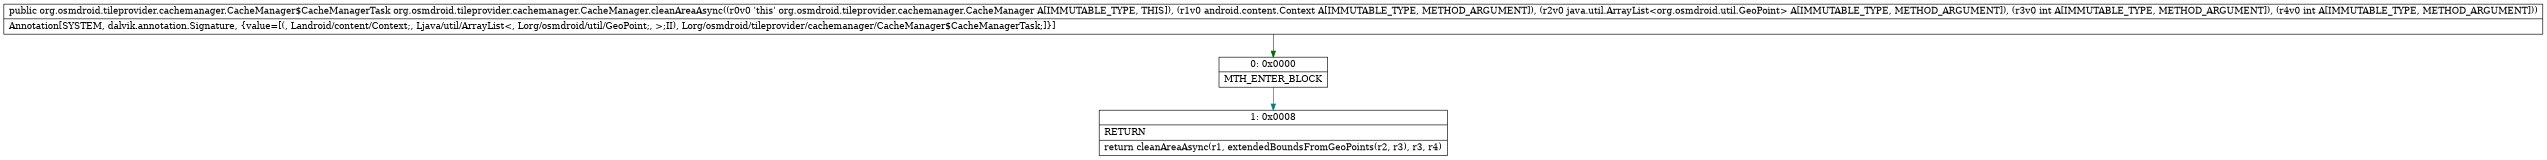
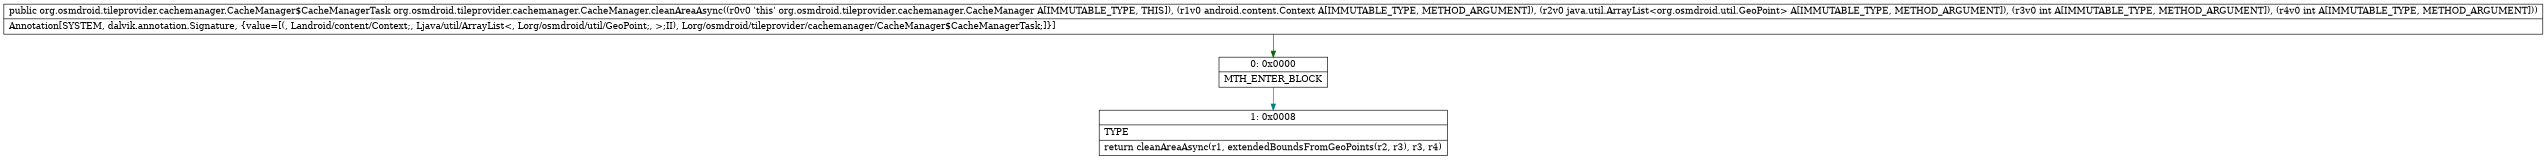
node "1: 0x0008": text "RETURN" -> "TYPE"
